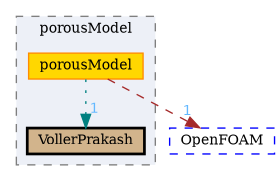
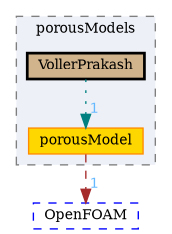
cluster "porousModel": label "porousModel" -> "porousModels"
edge "porousModel" -> "VollerPrakash": reversed
